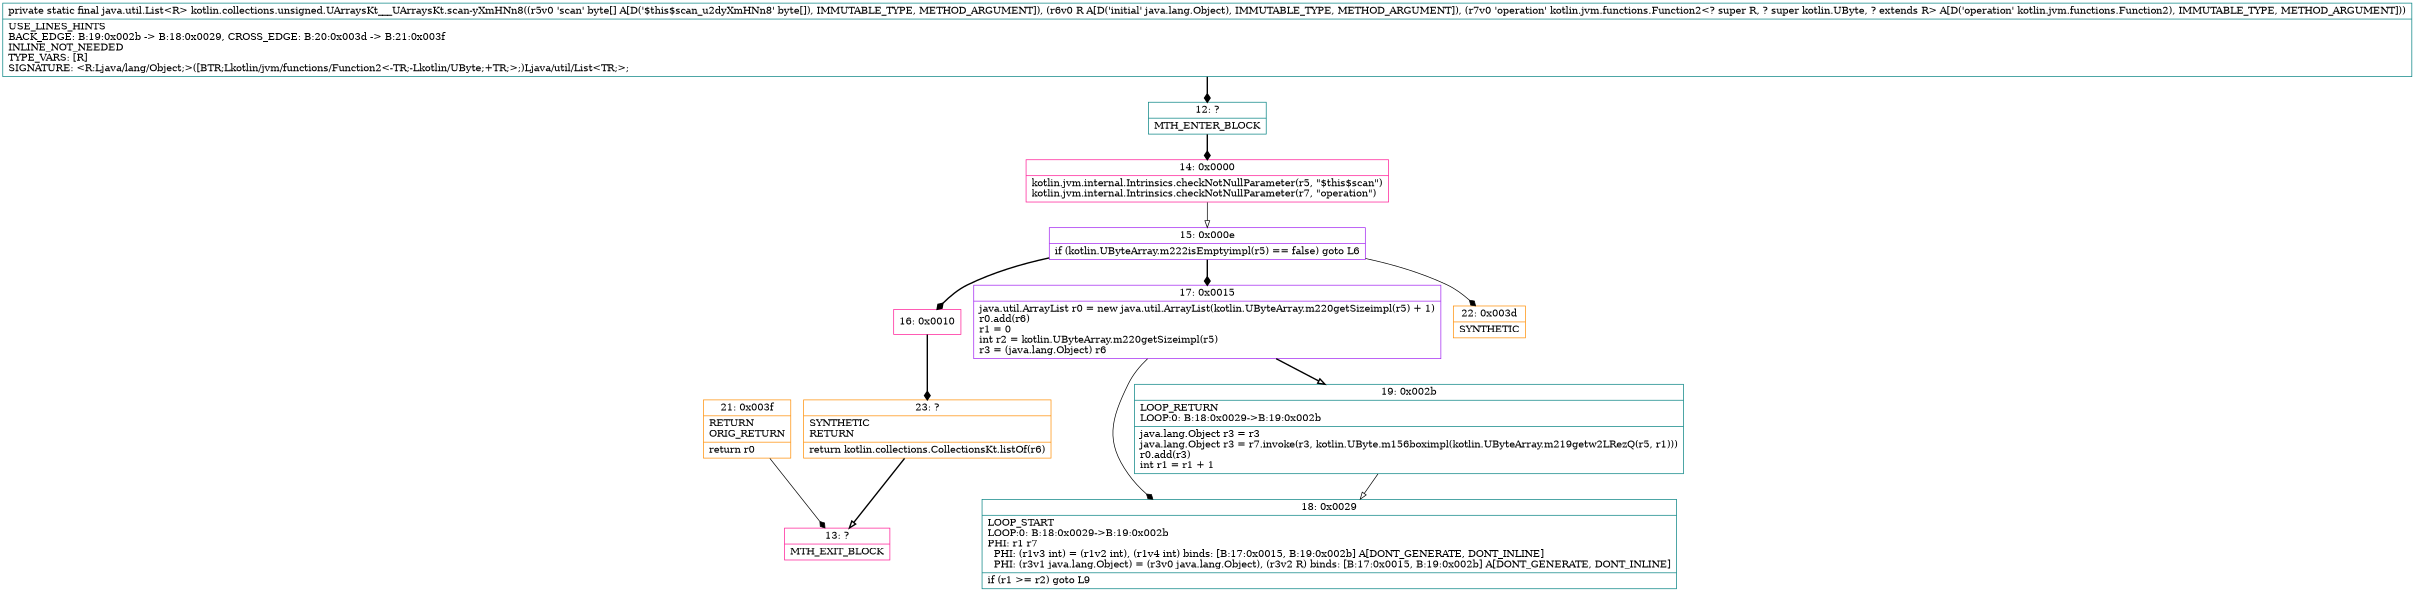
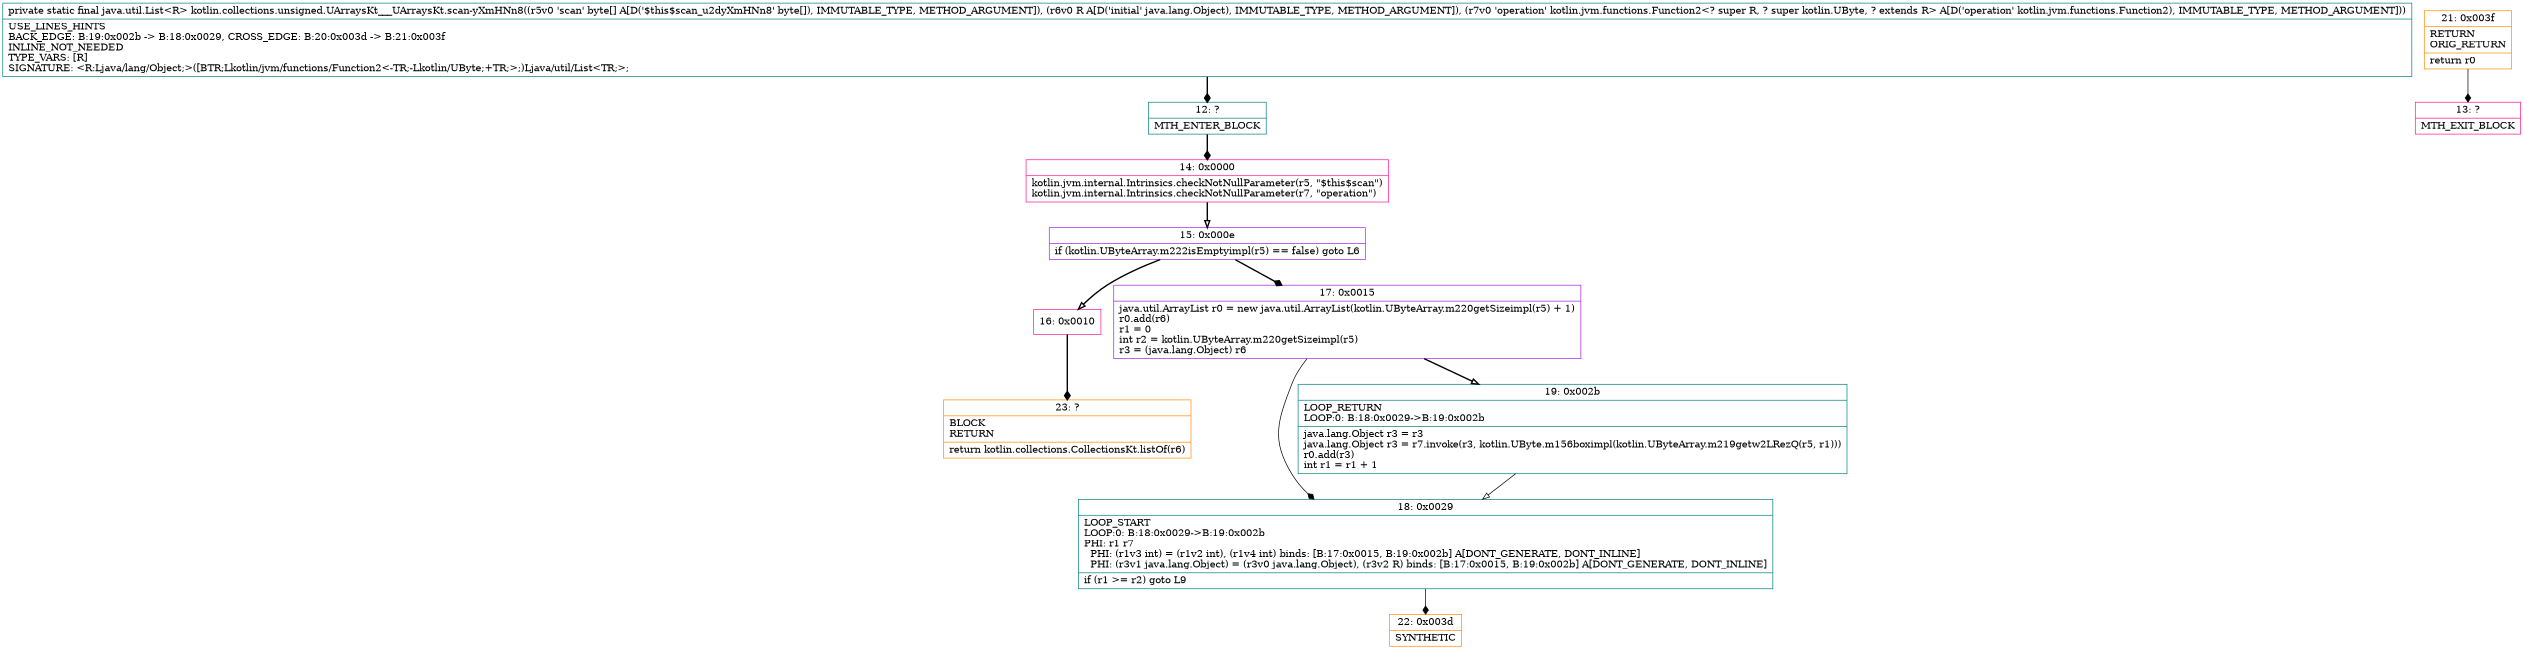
edge "14: 0x0000" -> "15: 0x000e": style solid -> bold
edge "15: 0x000e" -> "16: 0x0010": arrowhead diamond -> onormal
edge "15: 0x000e" -> "22: 0x003d": now "18: 0x0029" -> "22: 0x003d"
node "23: ?": text "SYNTHETIC" -> "BLOCK"
edge "23: ?" -> "13: ?": removed
